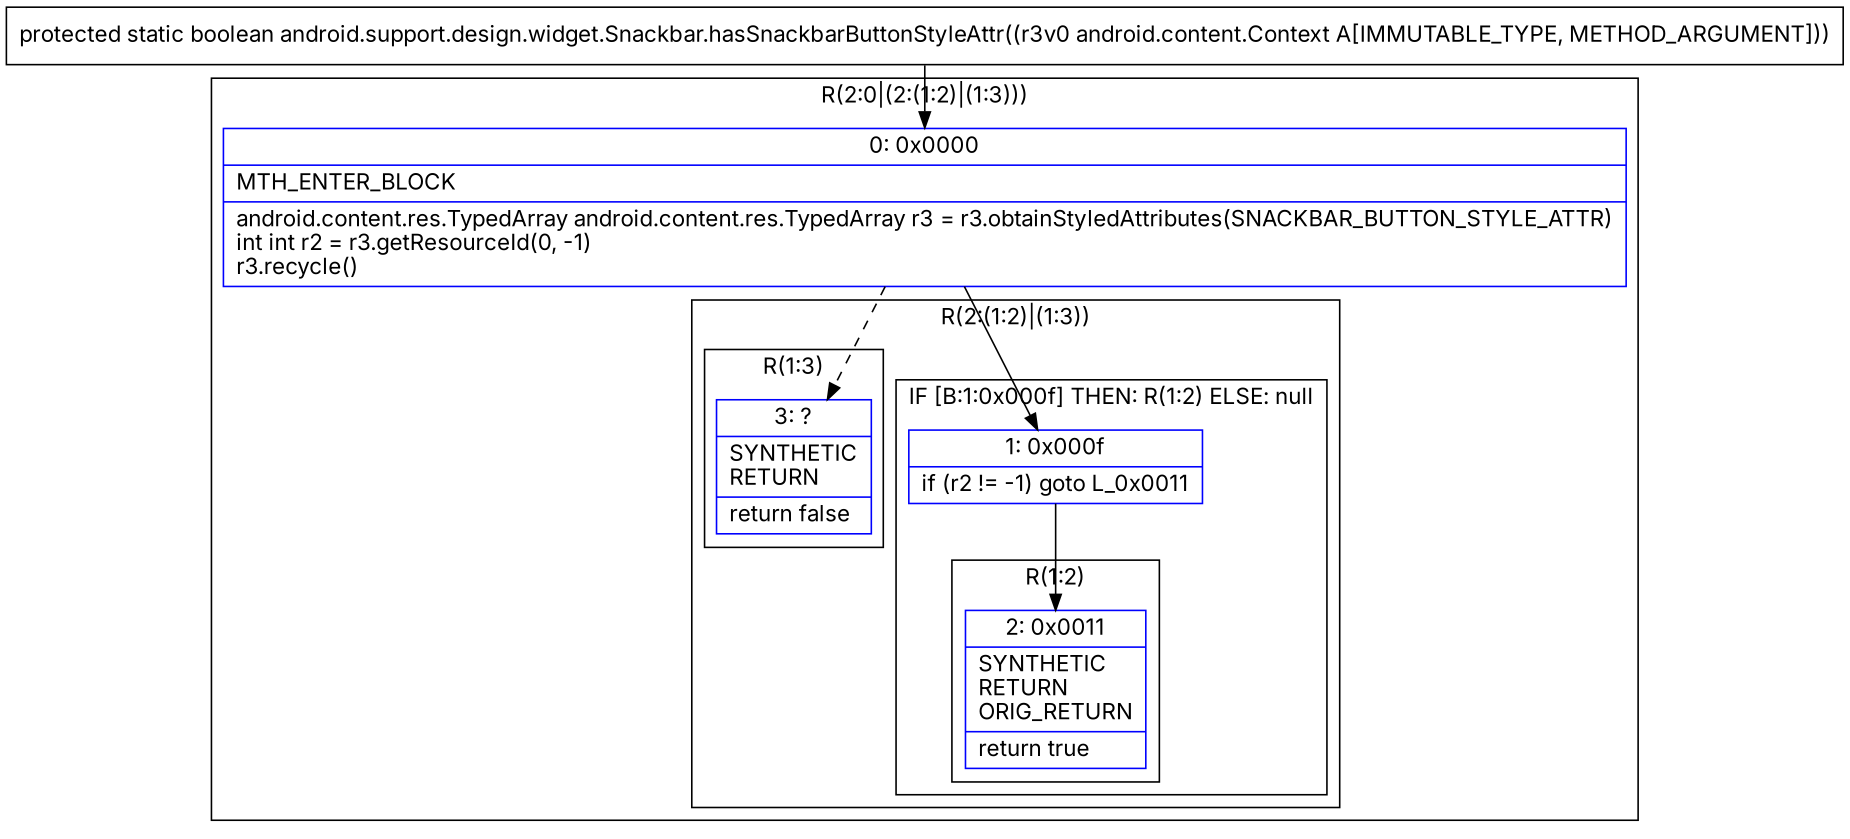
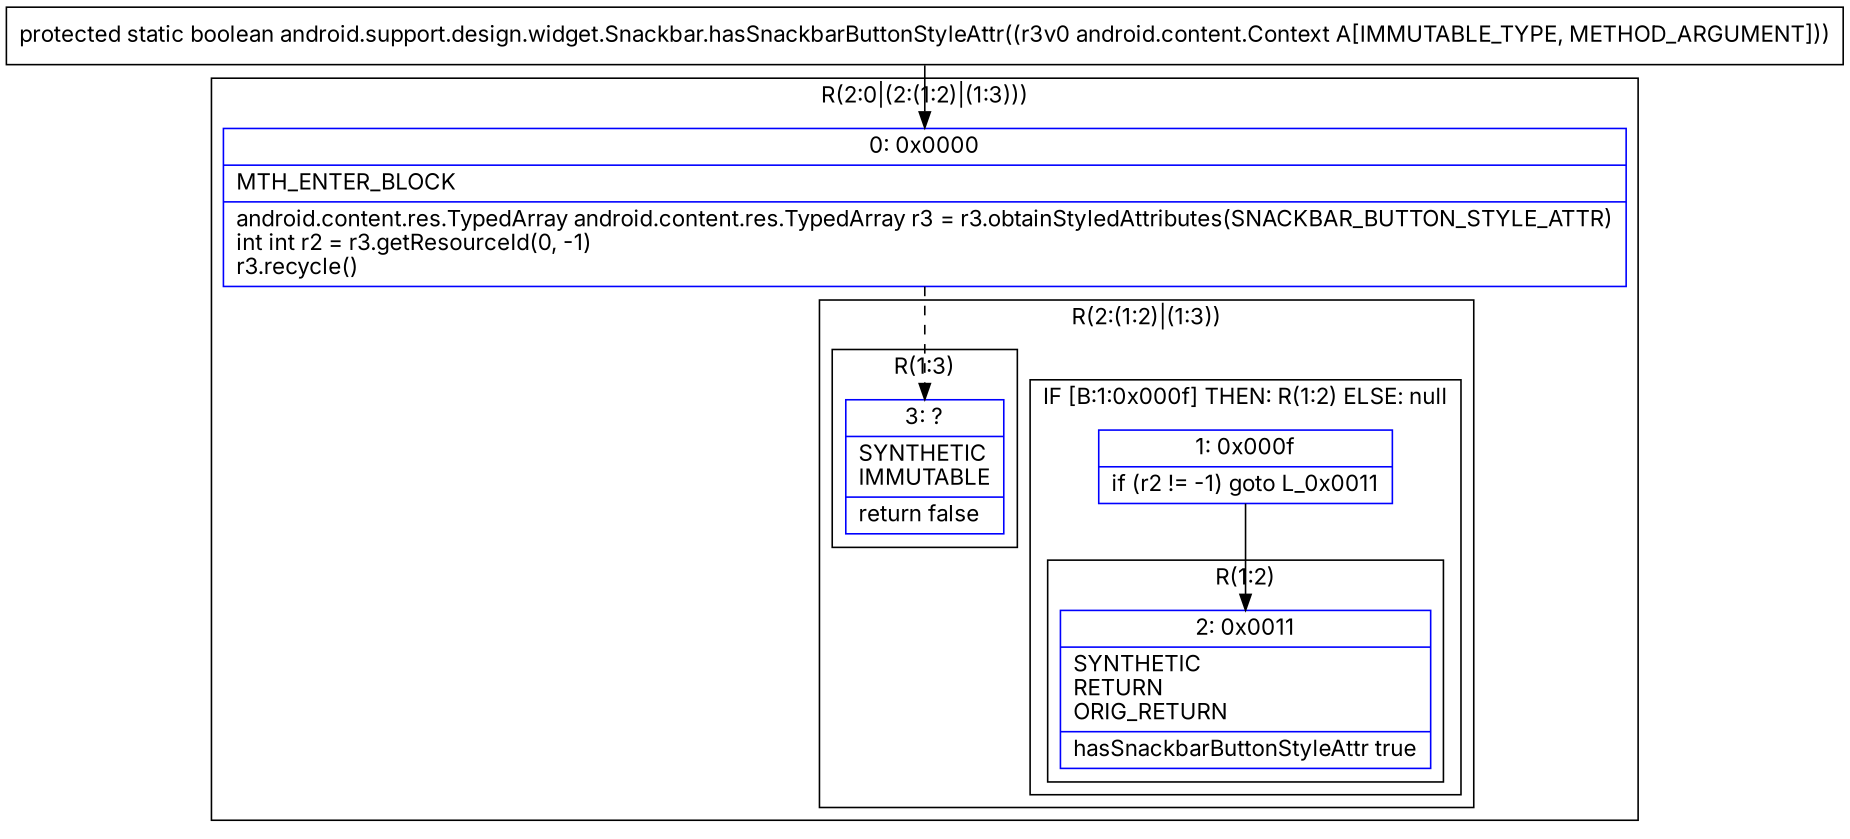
edge "0: 0x0000" -> "1: 0x000f": removed
node "3: ?": text "RETURN" -> "IMMUTABLE"
node "2: 0x0011": text "return true" -> "hasSnackbarButtonStyleAttr true"
